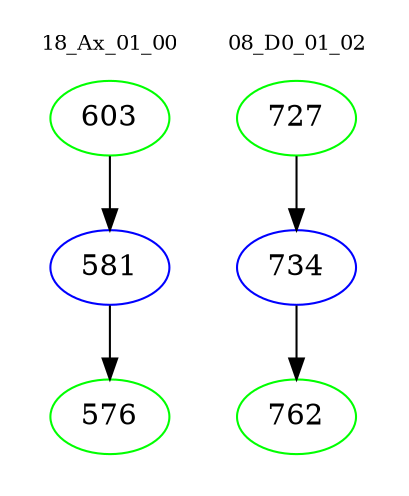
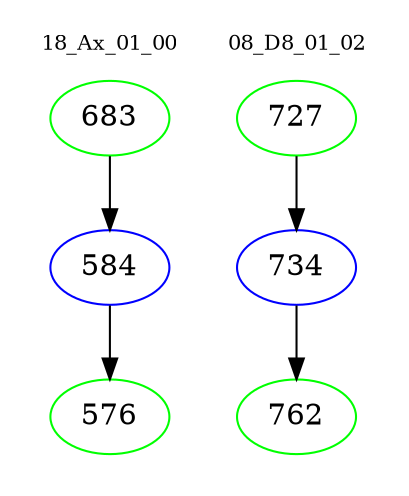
cluster "08_D0_01_02": label "08_D0_01_02" -> "08_D8_01_02"
node "603": label "603" -> "683"
node "581": label "581" -> "584"
